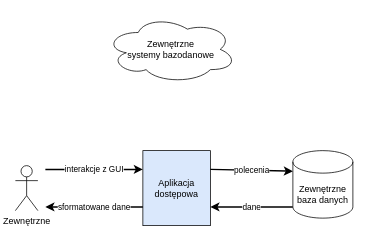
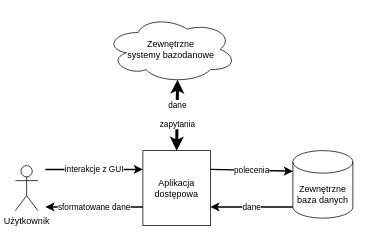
edge "Zewnętrzne systemy bazodanowe" -- "Aplikacja dostępowa": added, label "dane zapytania"
node "Aplikacja dostępowa": fillcolor #dae8fc -> #ffffff
node "Zewnętrzne": label "Zewnętrzne" -> "Użytkownik"
